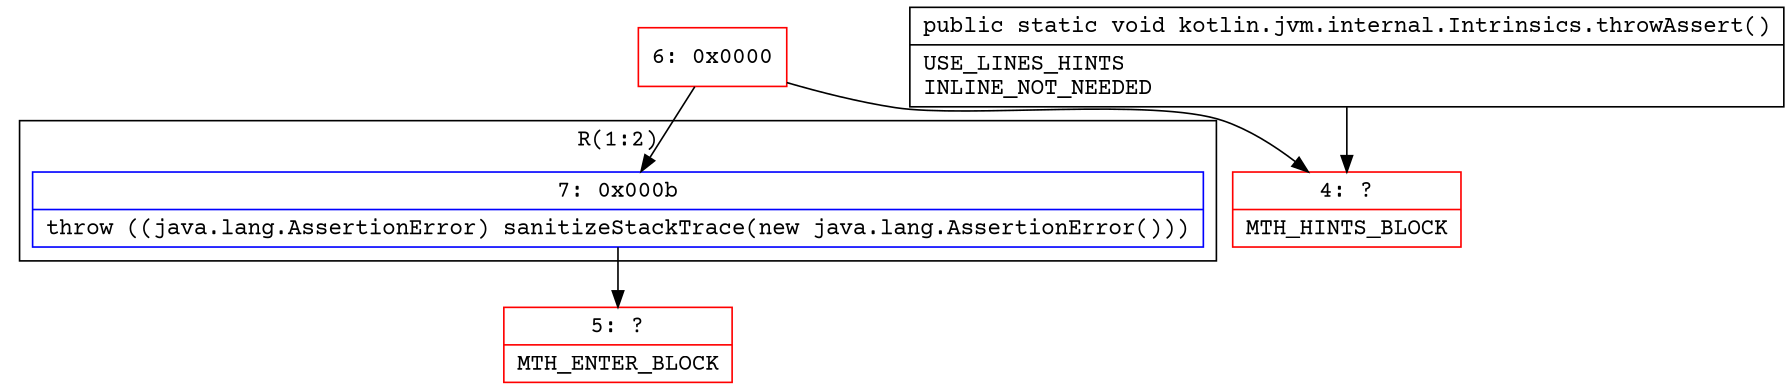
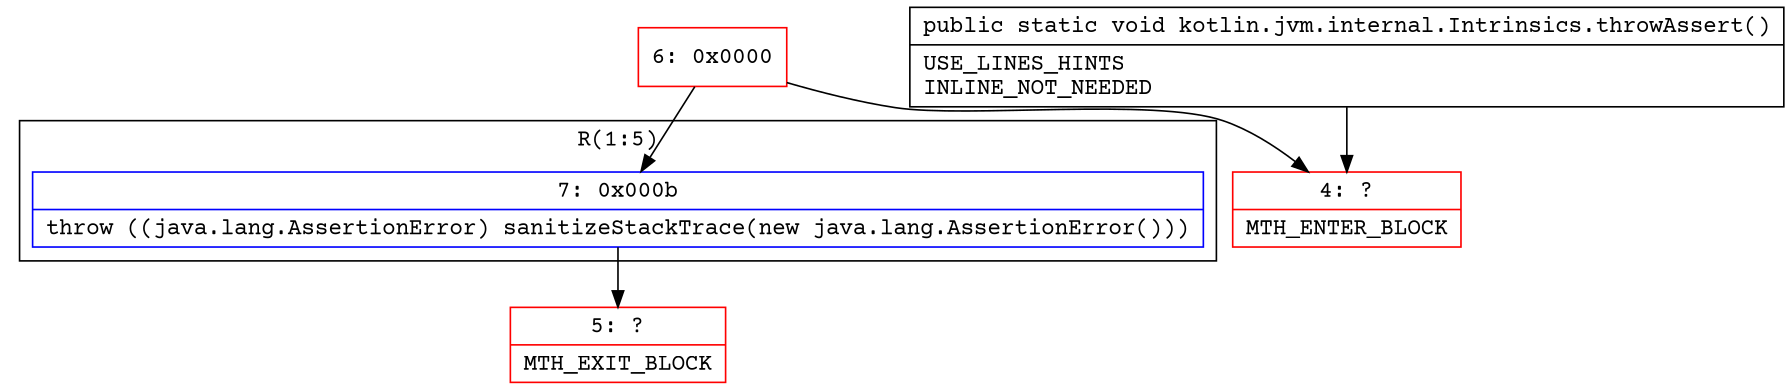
cluster "R(1:2)": label "R(1:2)" -> "R(1:5)"
node "4: ?": text "MTH_HINTS_BLOCK" -> "MTH_ENTER_BLOCK"
node "5: ?": text "MTH_ENTER_BLOCK" -> "MTH_EXIT_BLOCK"
